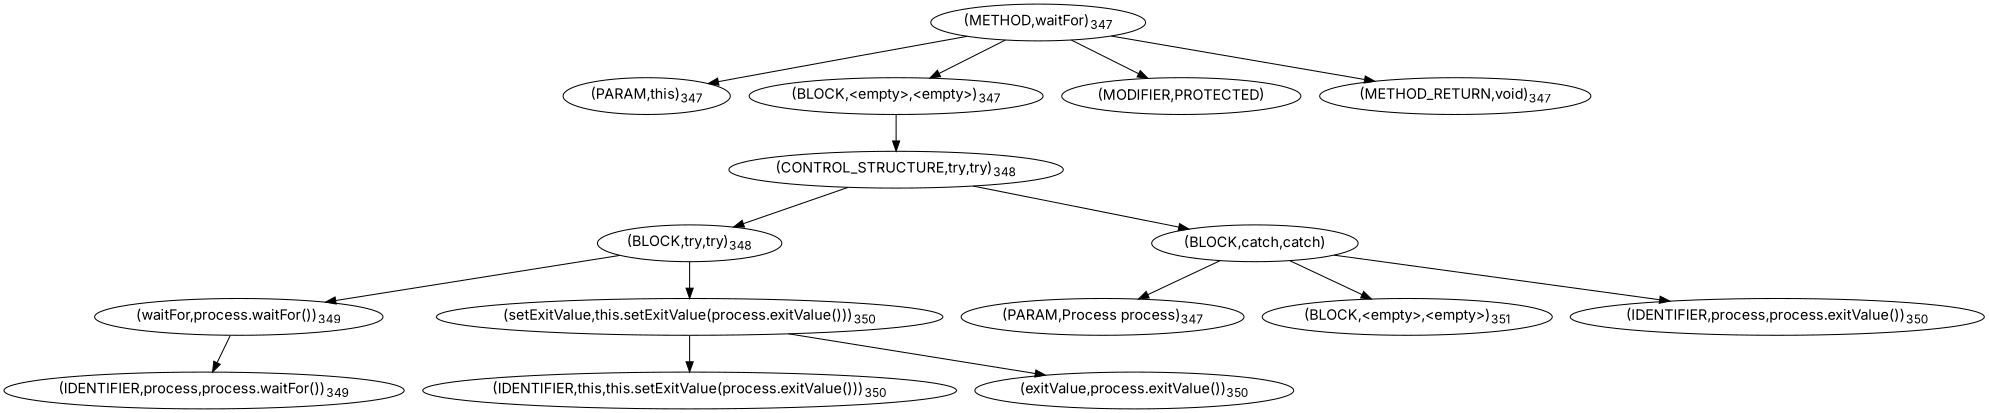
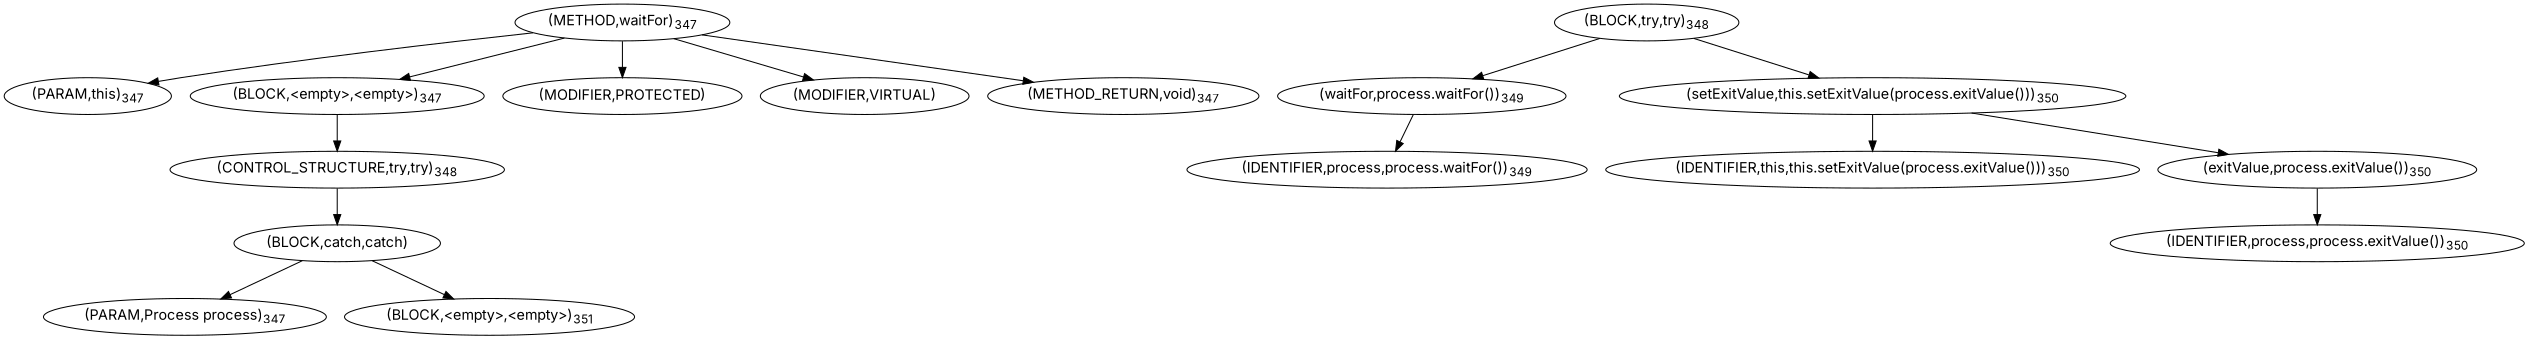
node "(MODIFIER,VIRTUAL)": added
edge "(CONTROL_STRUCTURE,try,try)" -> "(BLOCK,try,try)": removed
edge "(BLOCK,catch,catch)" -> "(IDENTIFIER,process,process.exitValue())": now "(exitValue,process.exitValue())" -> "(IDENTIFIER,process,process.exitValue())"
